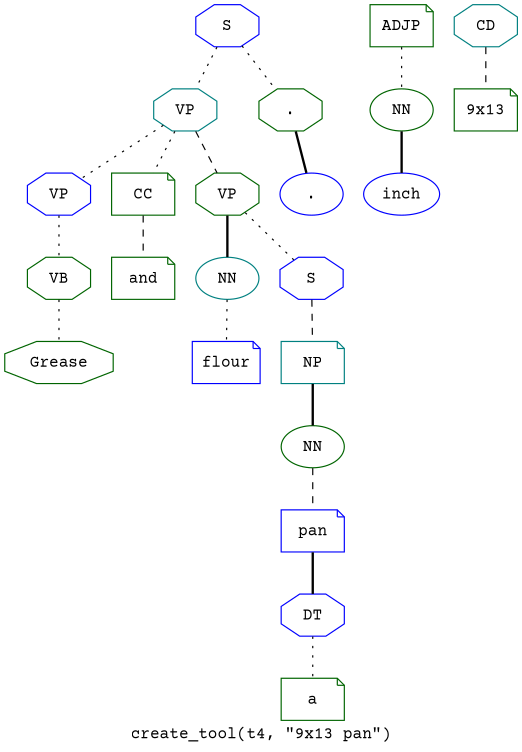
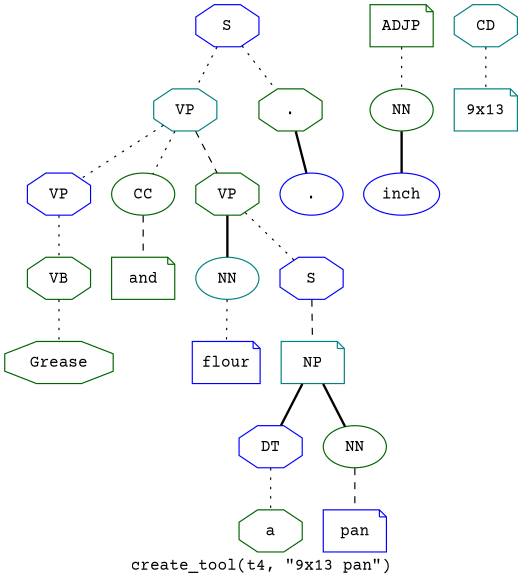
edge "CD" -- "9x13": style dashed -> dotted
node "9x13": color darkgreen -> teal
node "CC": shape note -> ellipse
edge "pan" -- "DT": now "NP" -- "DT"
node "a": shape note -> octagon
